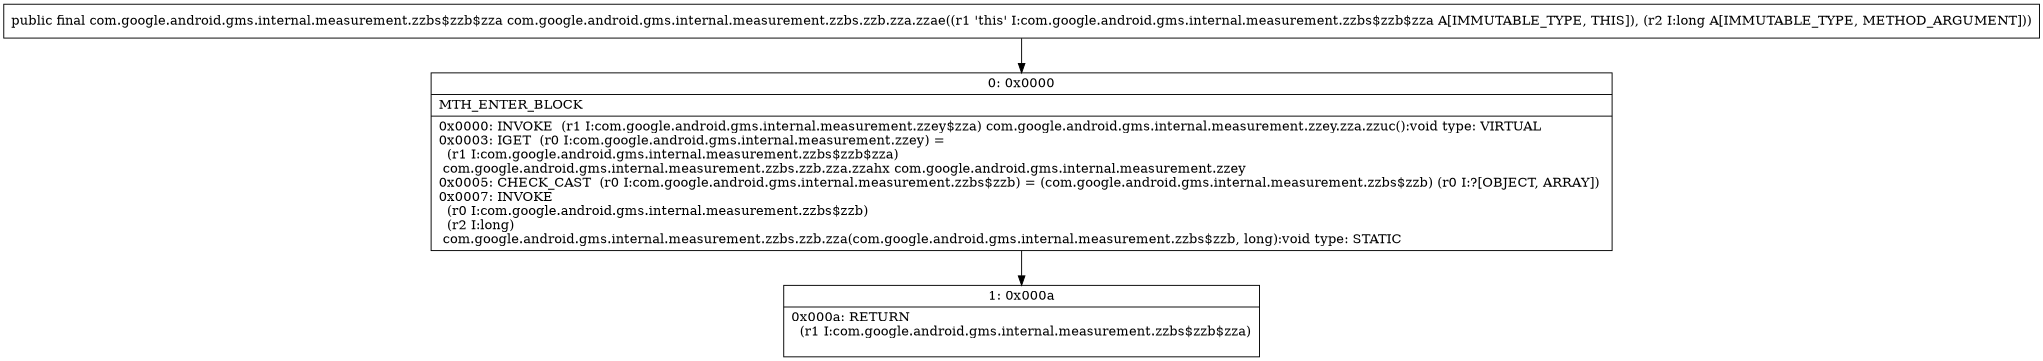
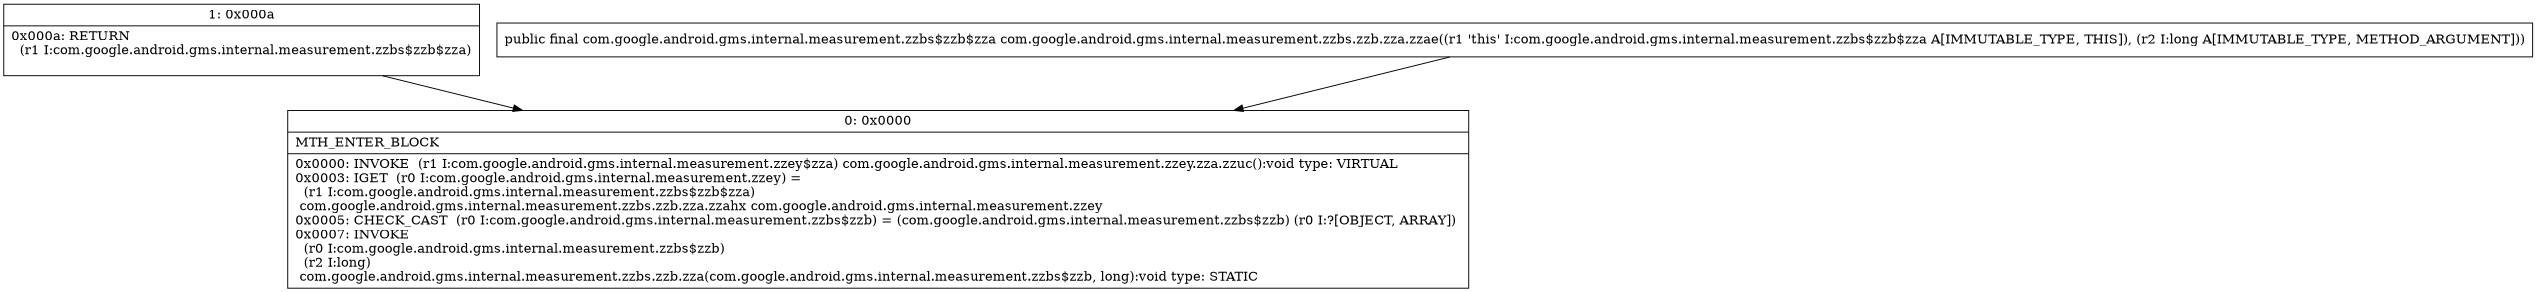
edge "0: 0x0000" -> "1: 0x000a": reversed
